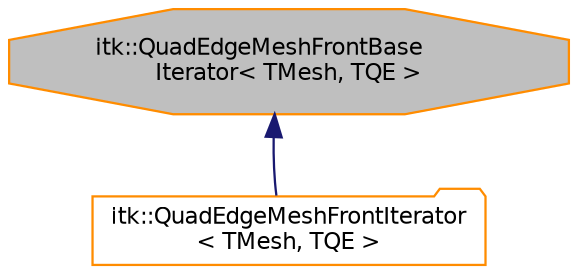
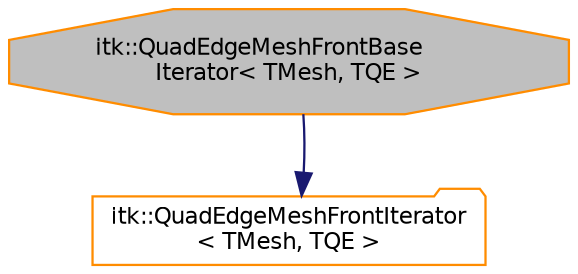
edge "itk::QuadEdgeMeshFrontIterator < TMesh, TQE >" -> "itk::QuadEdgeMeshFrontBase Iterator< TMesh, TQE >": reversed
